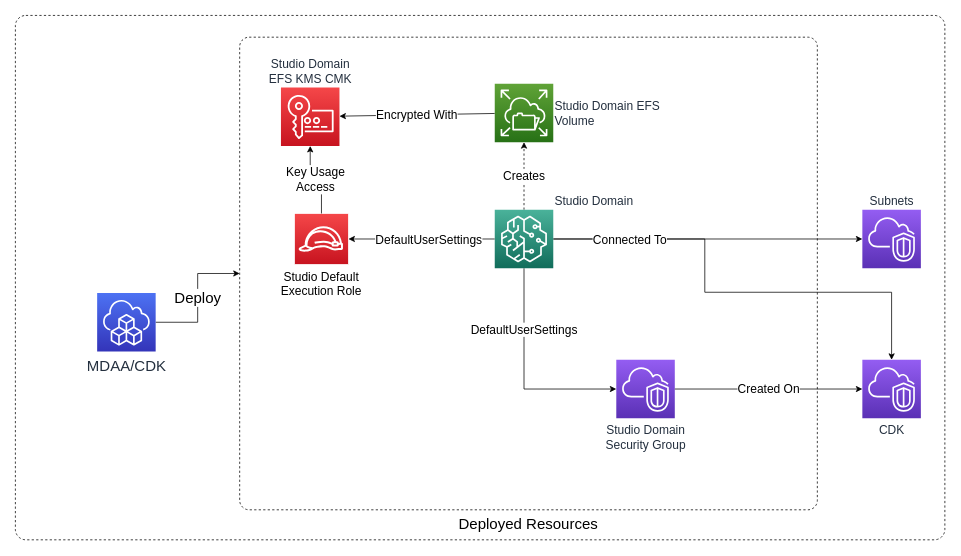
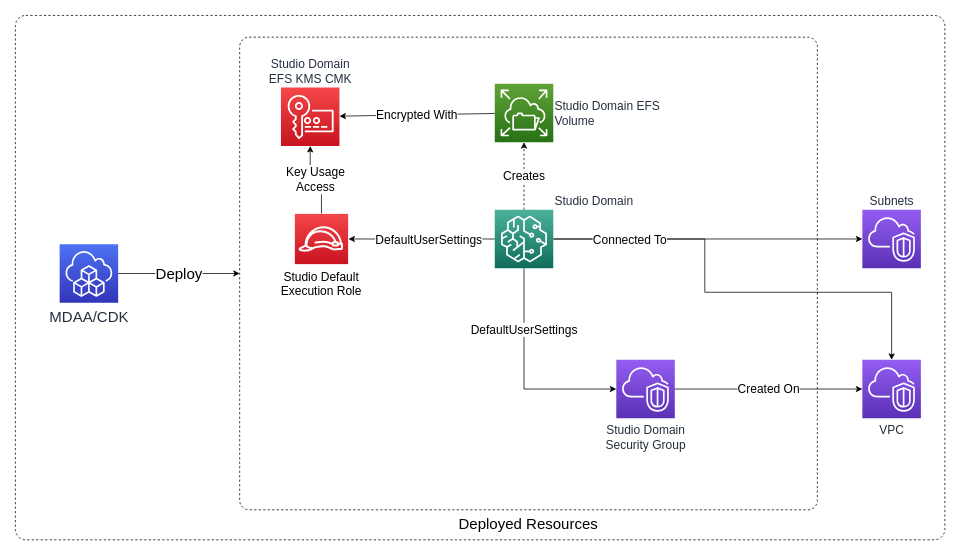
node "MDAA/CDK": moved (126, 322) -> (89, 273)
node "CDK": label "CDK" -> "VPC"
